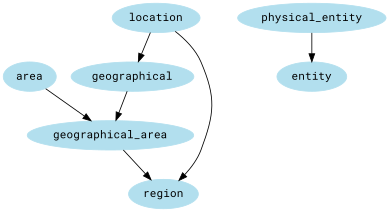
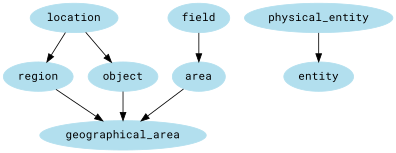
node "field": added
node "geographical": label "geographical" -> "object"
edge "geographical_area" -> "region": reversed
